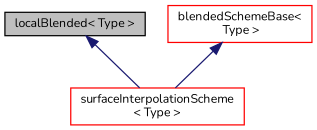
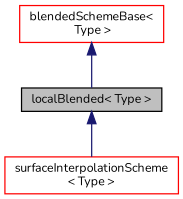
edge "surfaceInterpolationScheme < Type >" -> "blendedSchemeBase< Type >": now "localBlended< Type >" -> "blendedSchemeBase< Type >"
